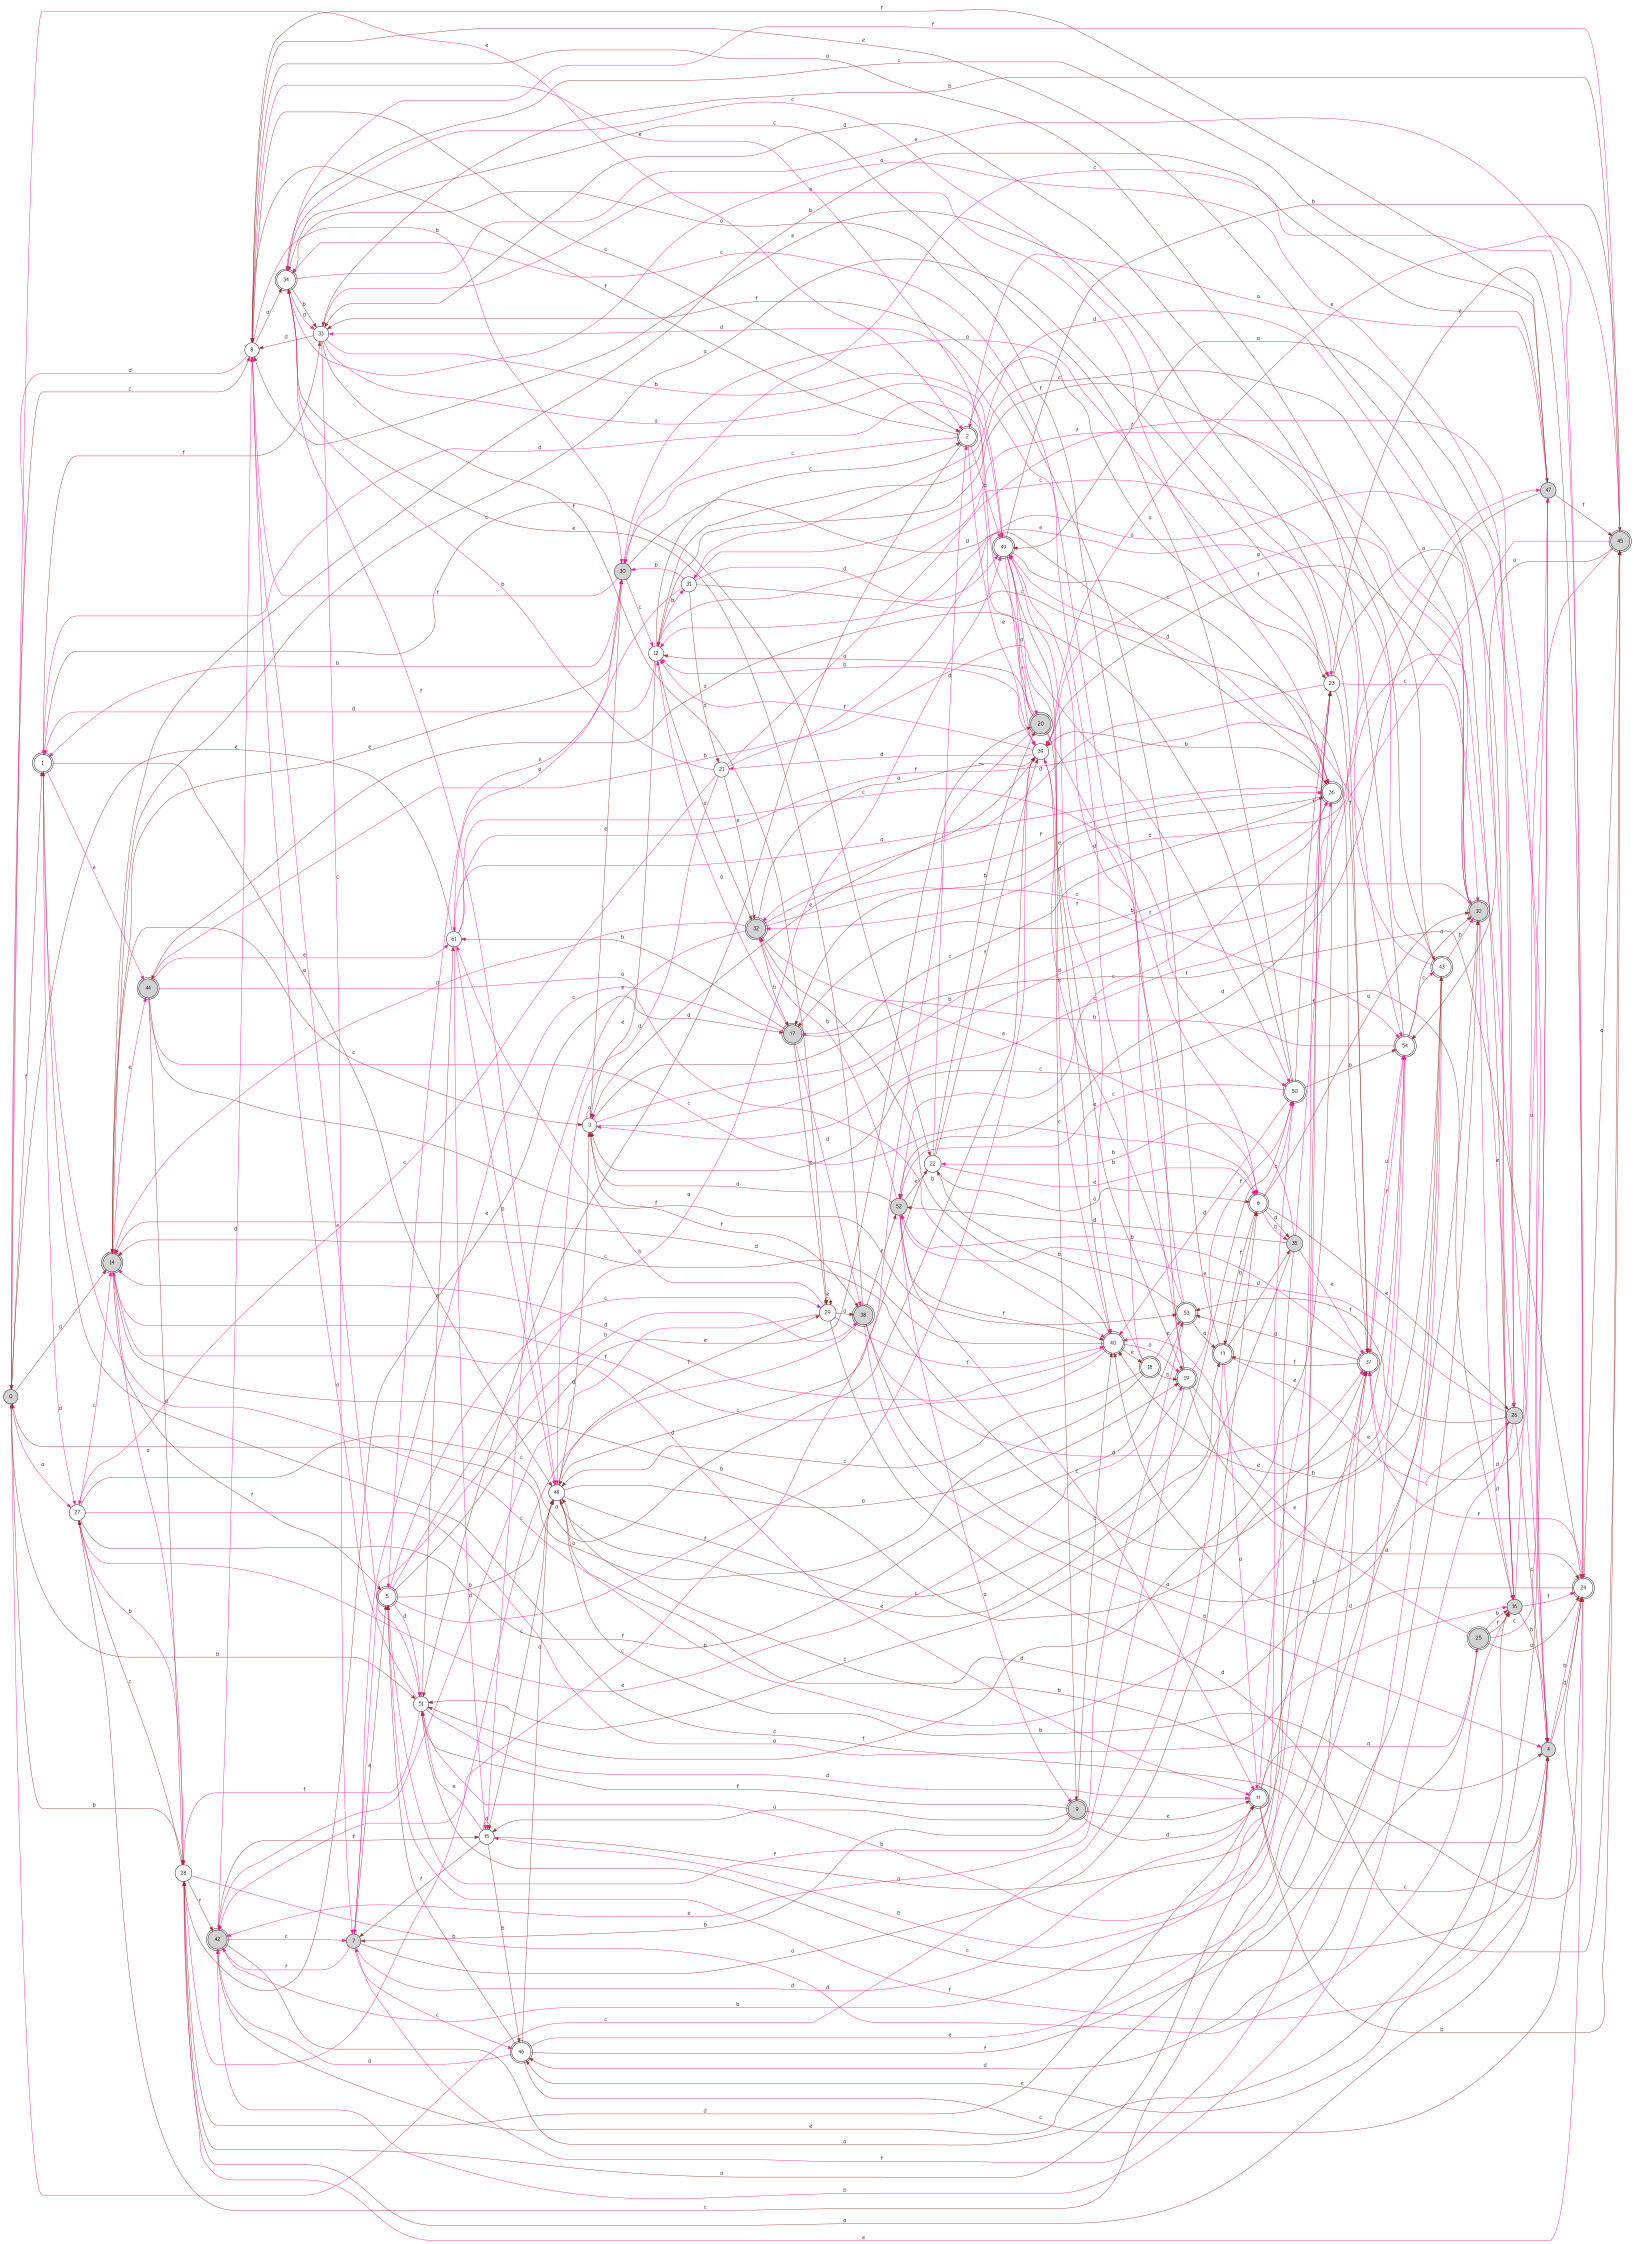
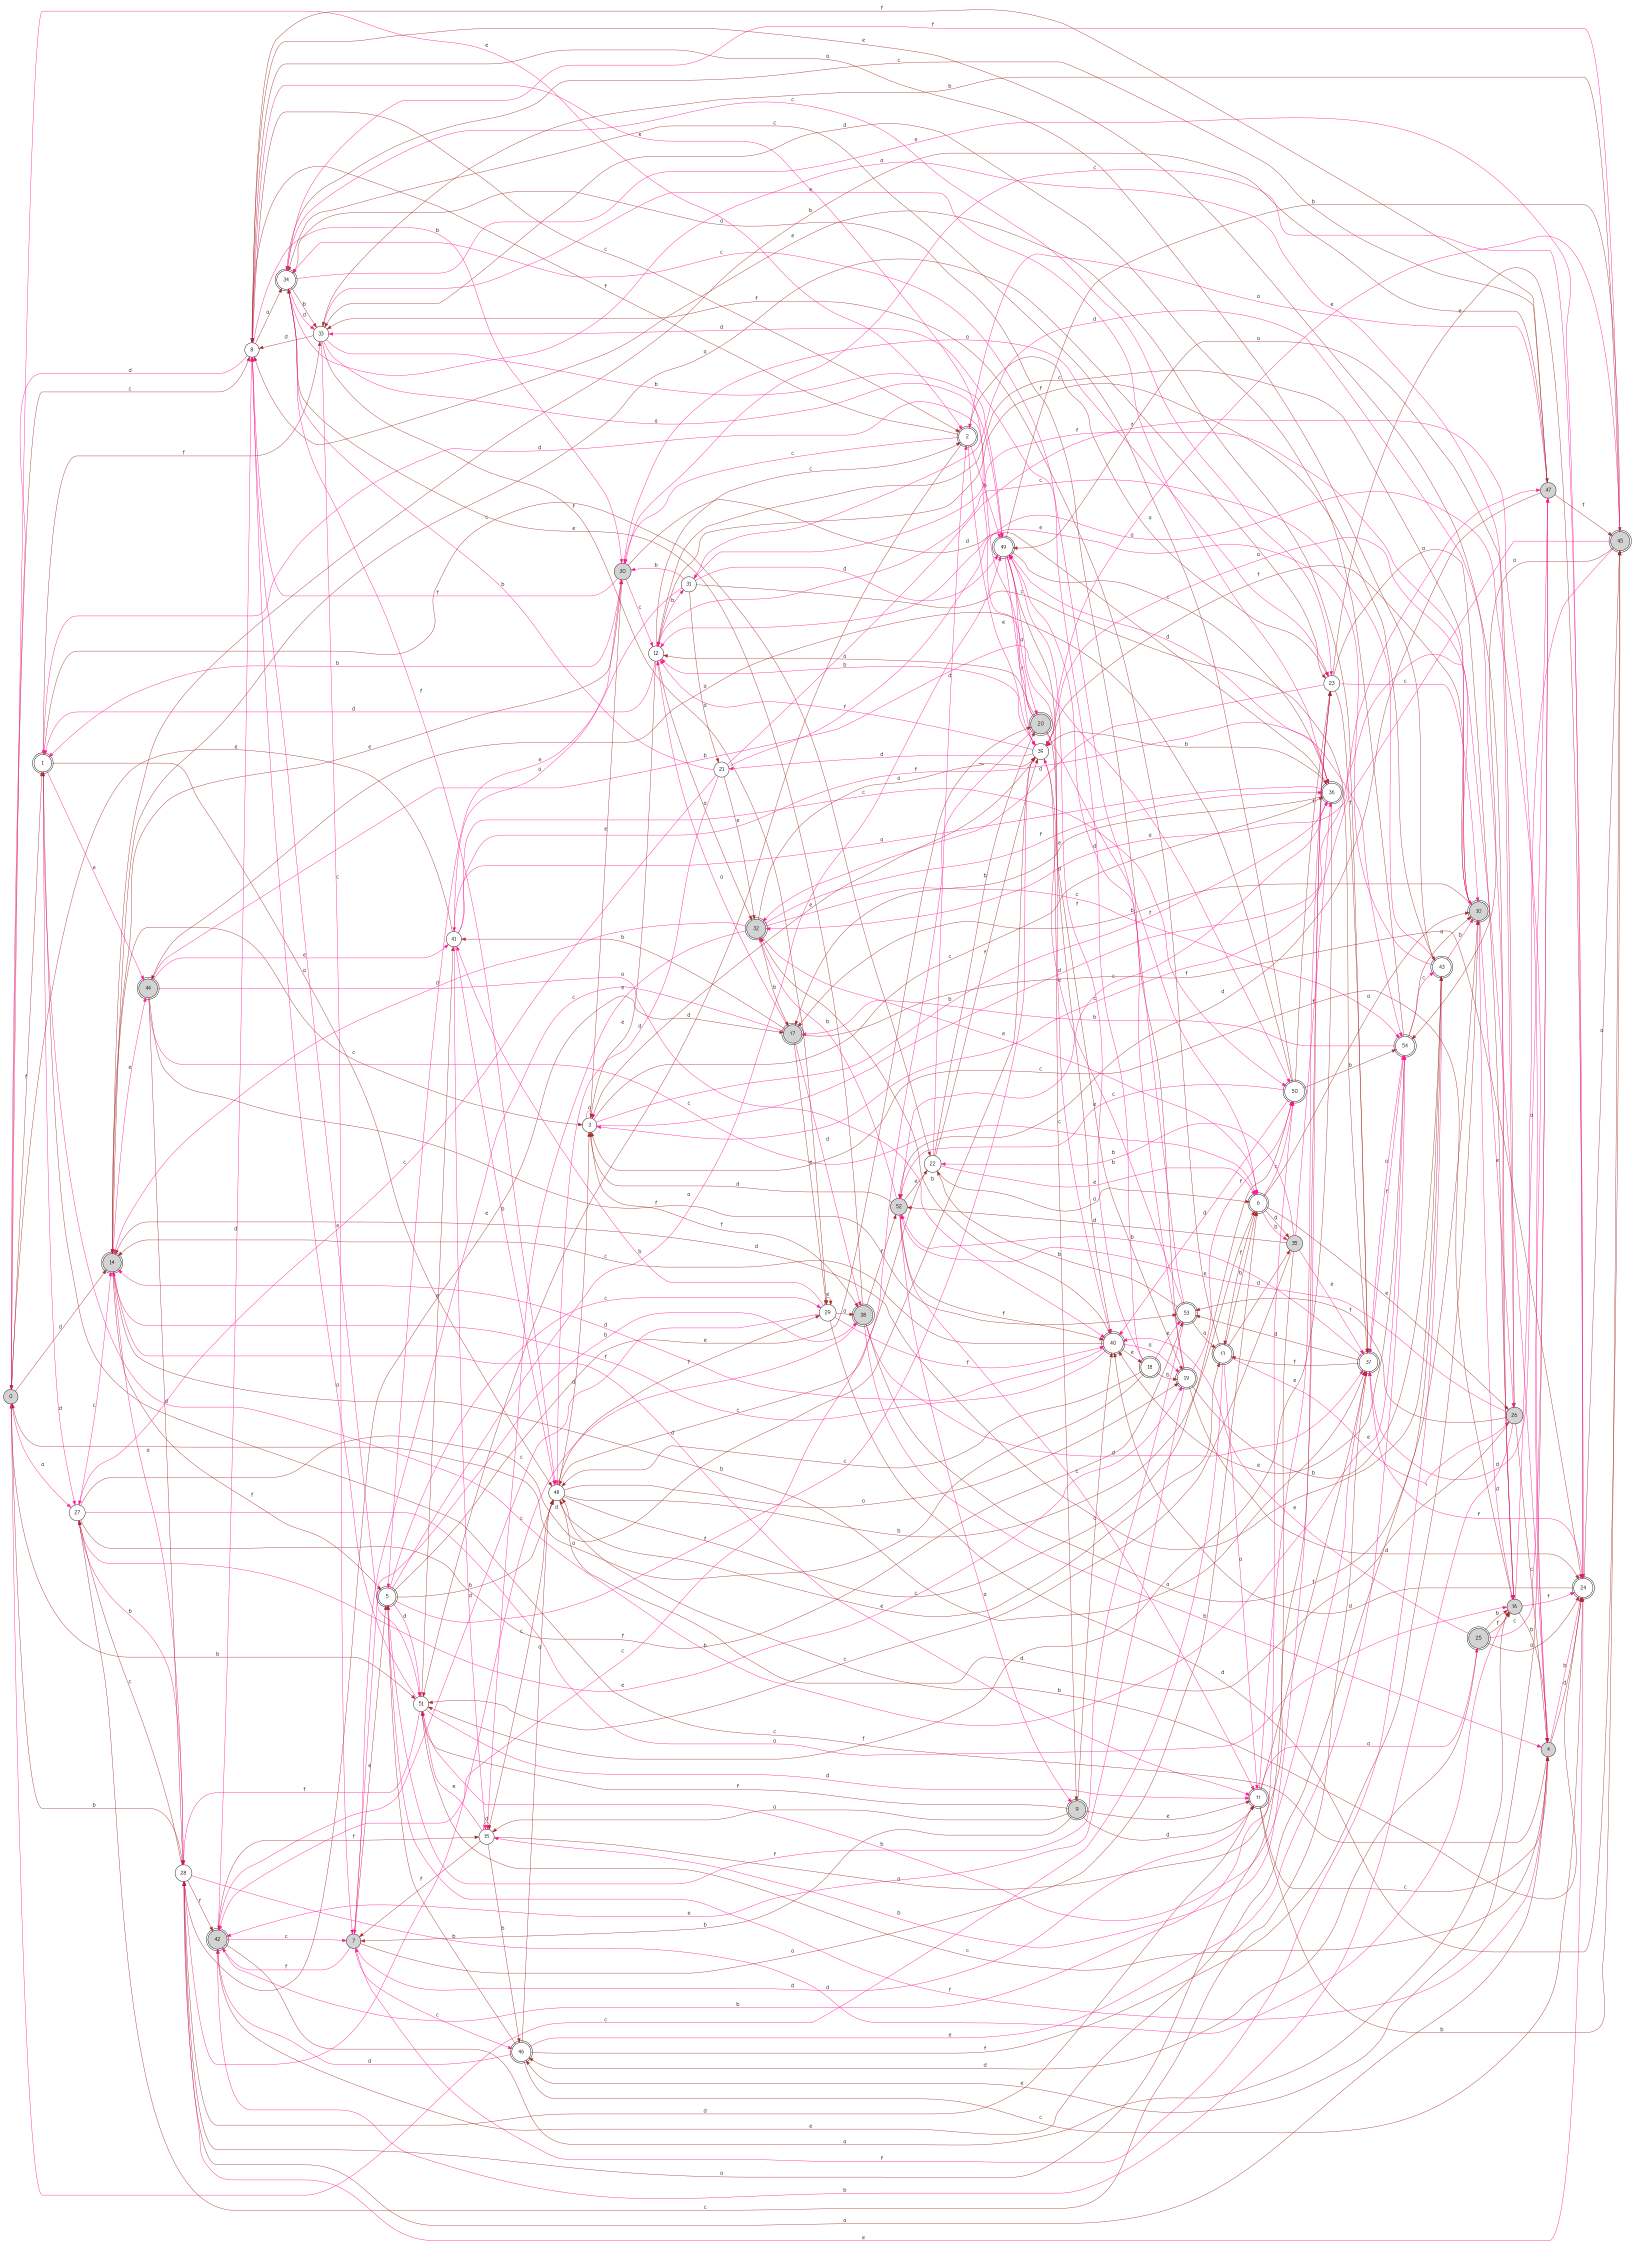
node "61": label "61" -> "41"
edge "48" -> "4": now "48" -> "6"
